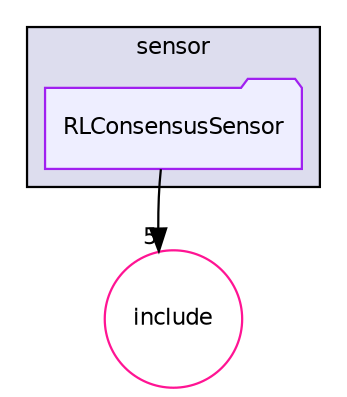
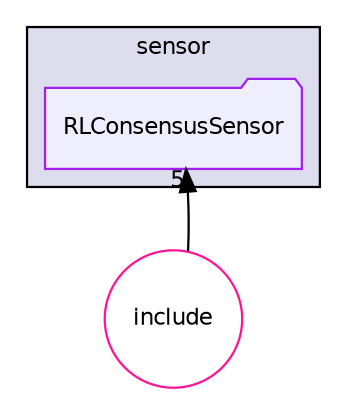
edge "RLConsensusSensor" -> "include": reversed
